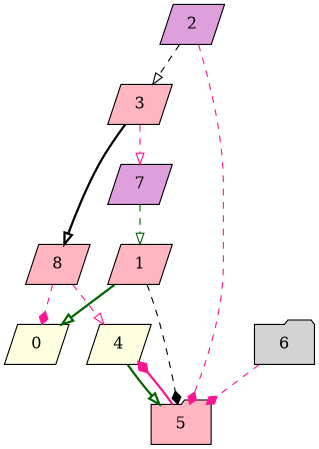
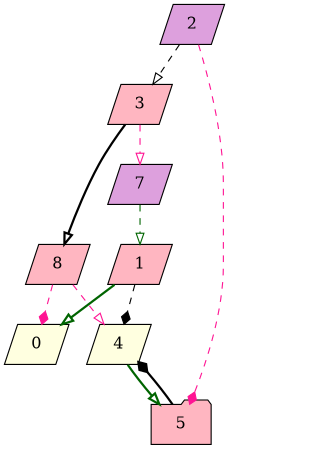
edge "1" -> "5": now "1" -> "4"
node "6": removed
edge "5" -> "4": color deeppink -> black
